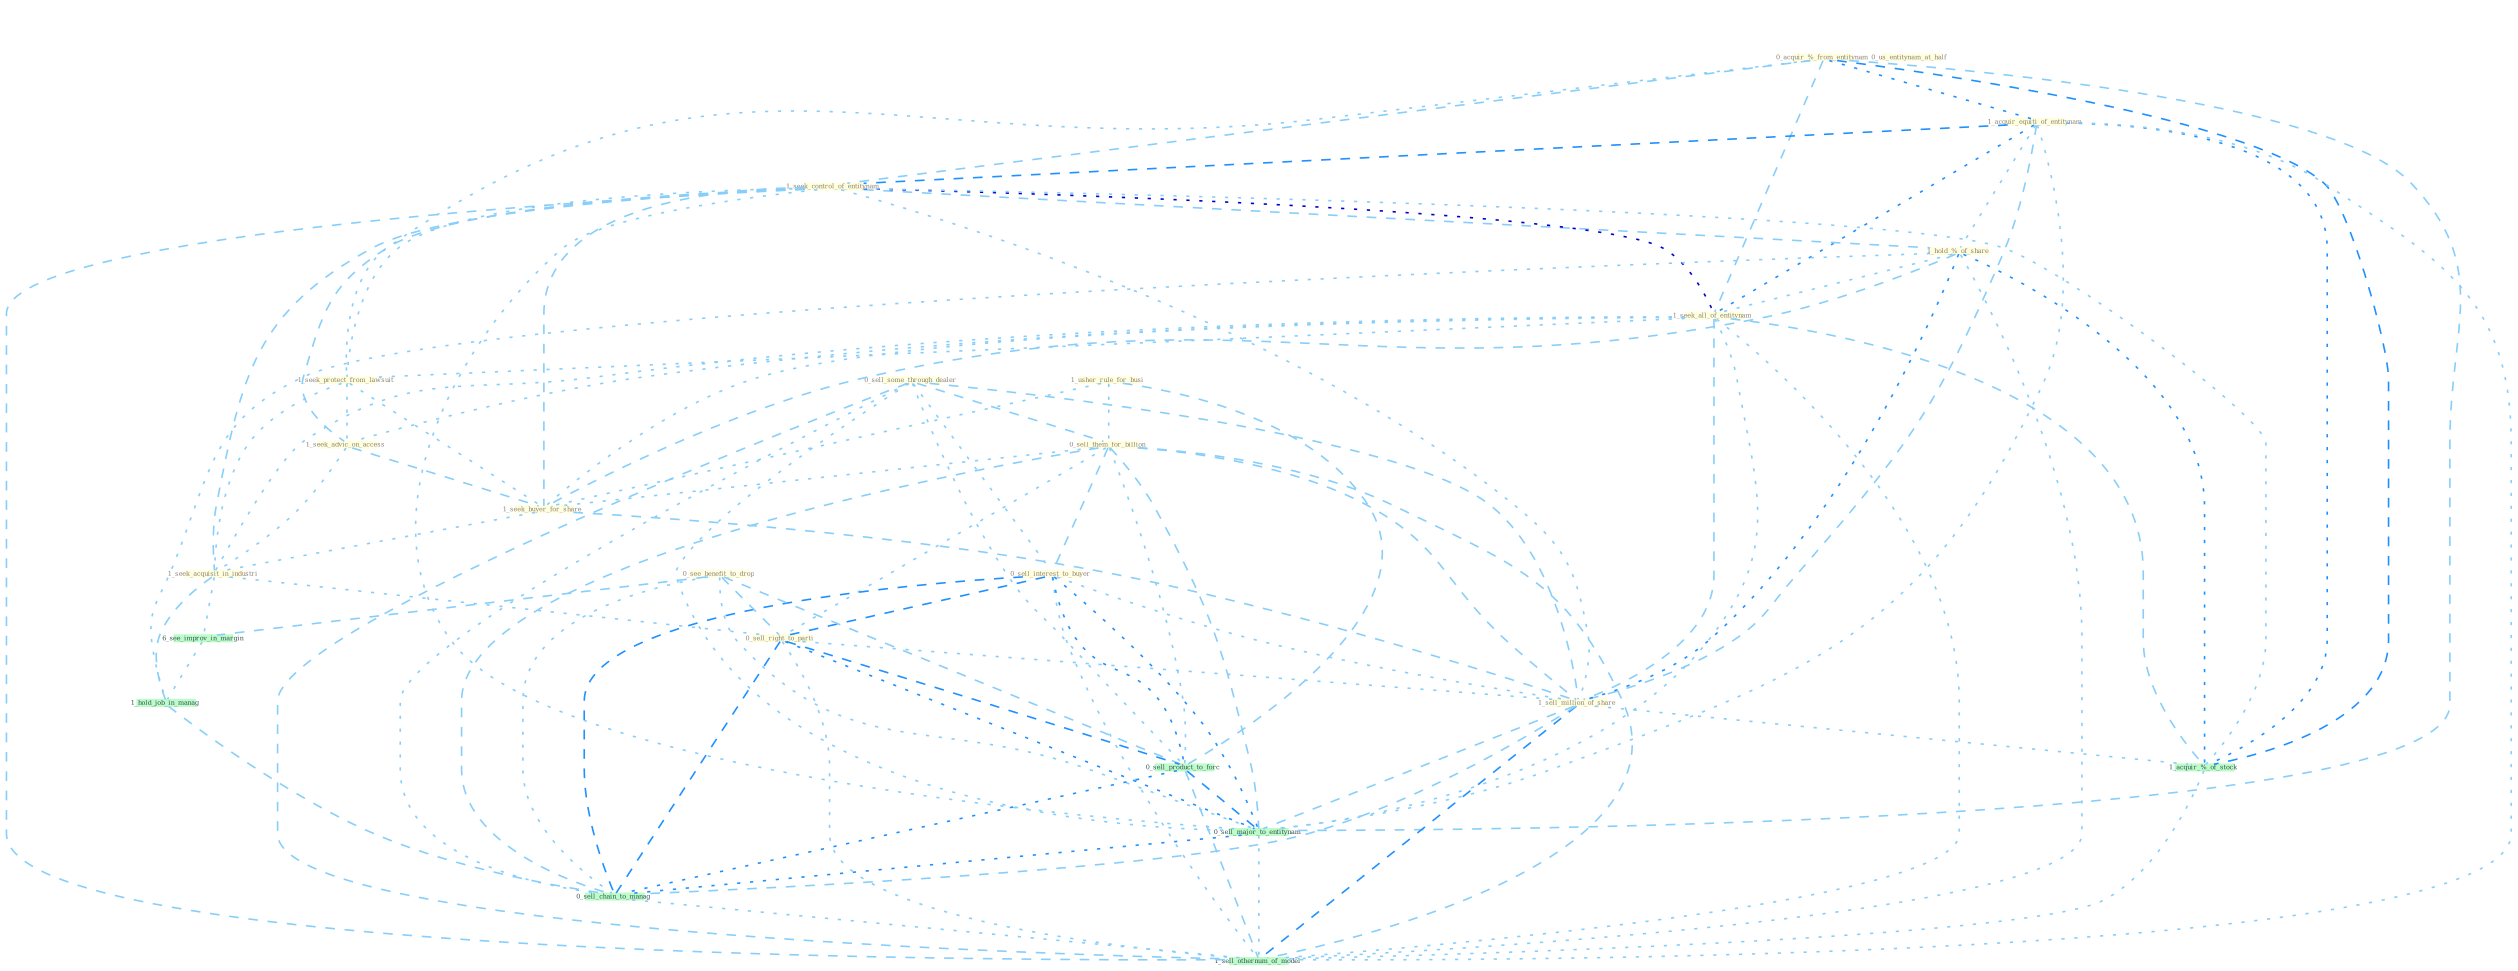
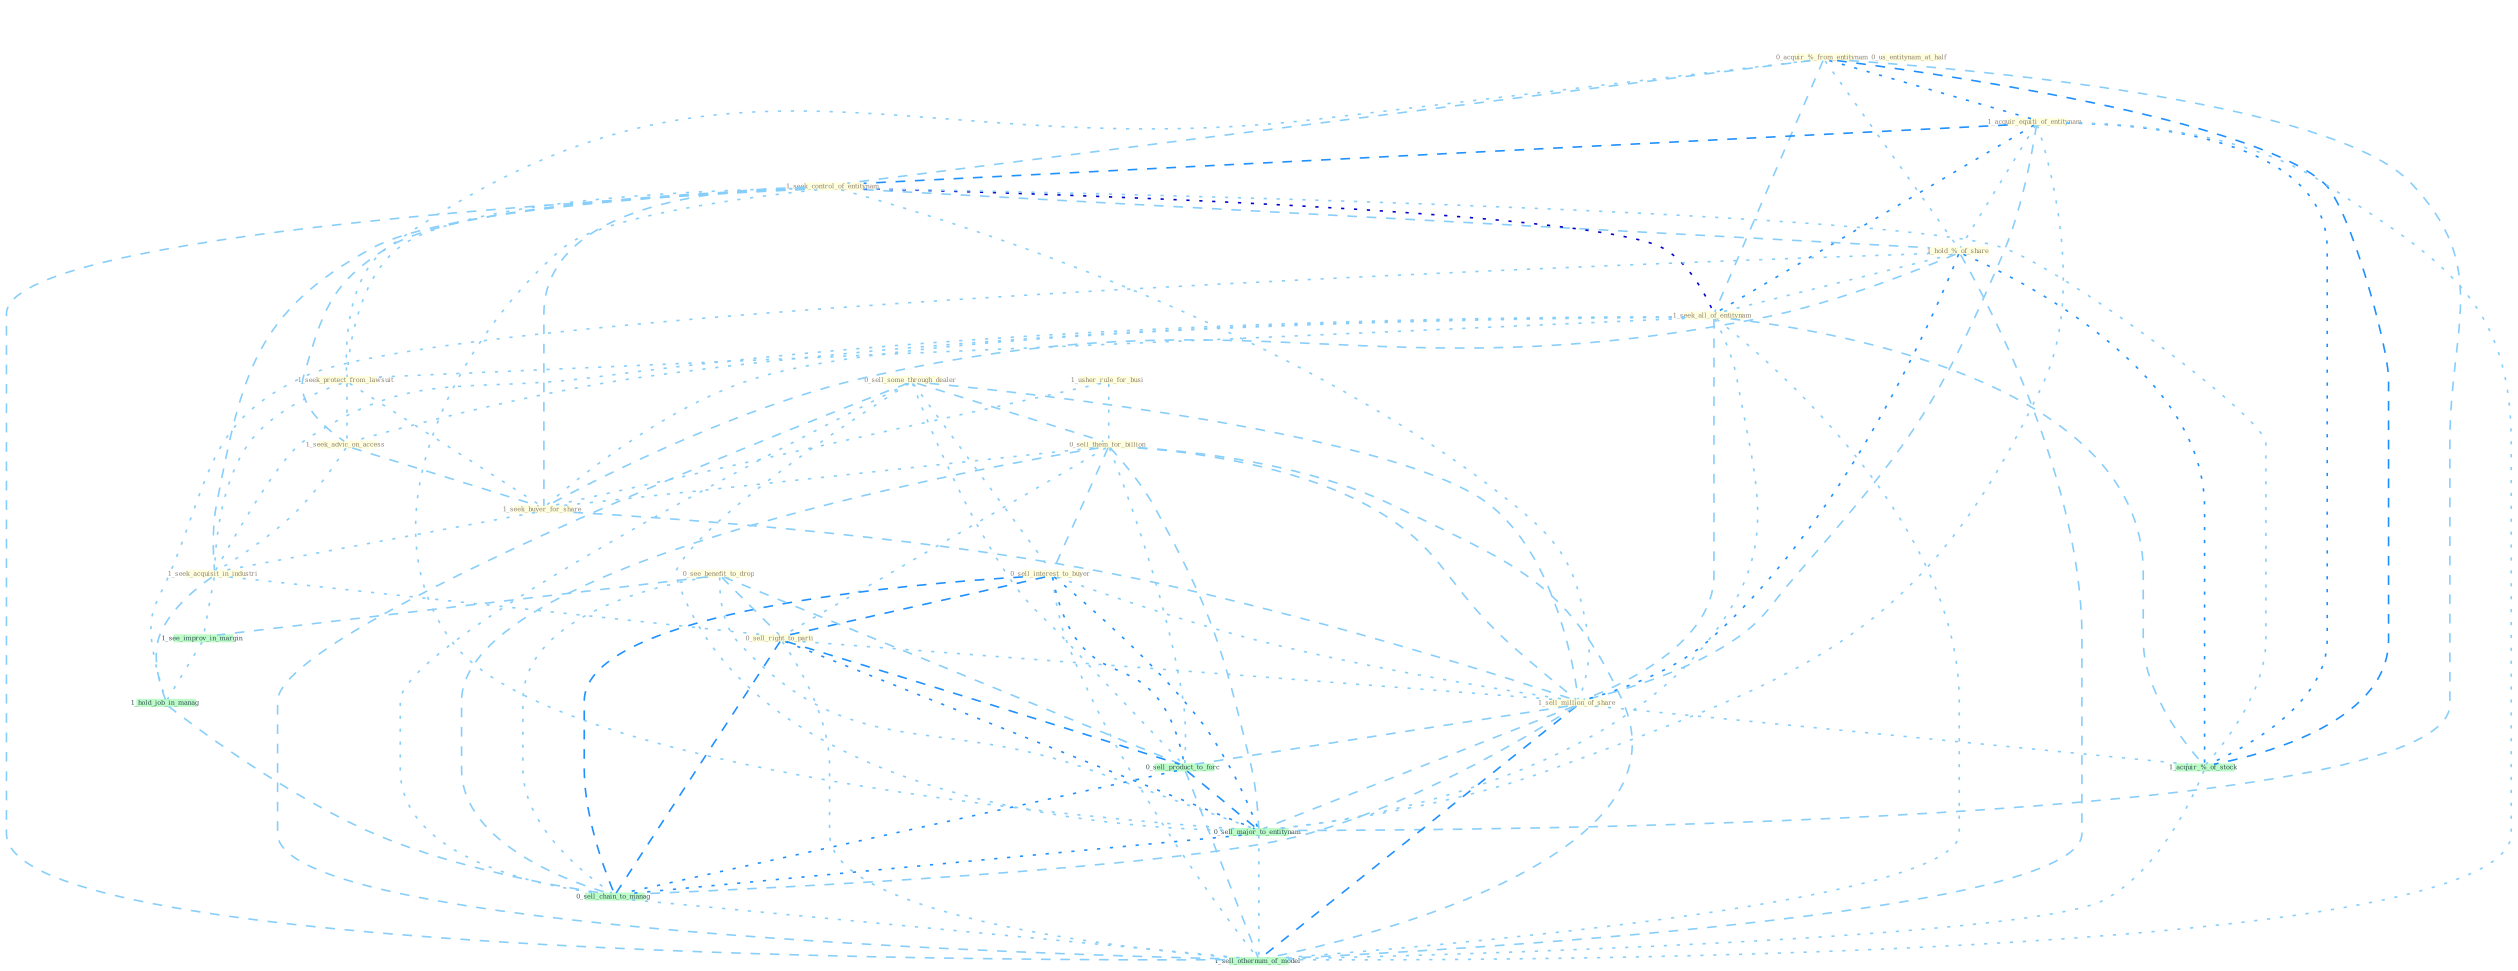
edge "0_acquir_%_from_entitynam" -- "1_hold_%_of_share": added
edge "1_usher_rule_for_busi" -- "0_sell_product_to_forc": now "1_sell_million_of_share" -- "0_sell_product_to_forc"
node "6_see_improv_in_margin": label "6_see_improv_in_margin" -> "1_see_improv_in_margin"
edge "1_hold_%_of_share" -- "1_sell_othernum_of_model": style dotted -> dashed
